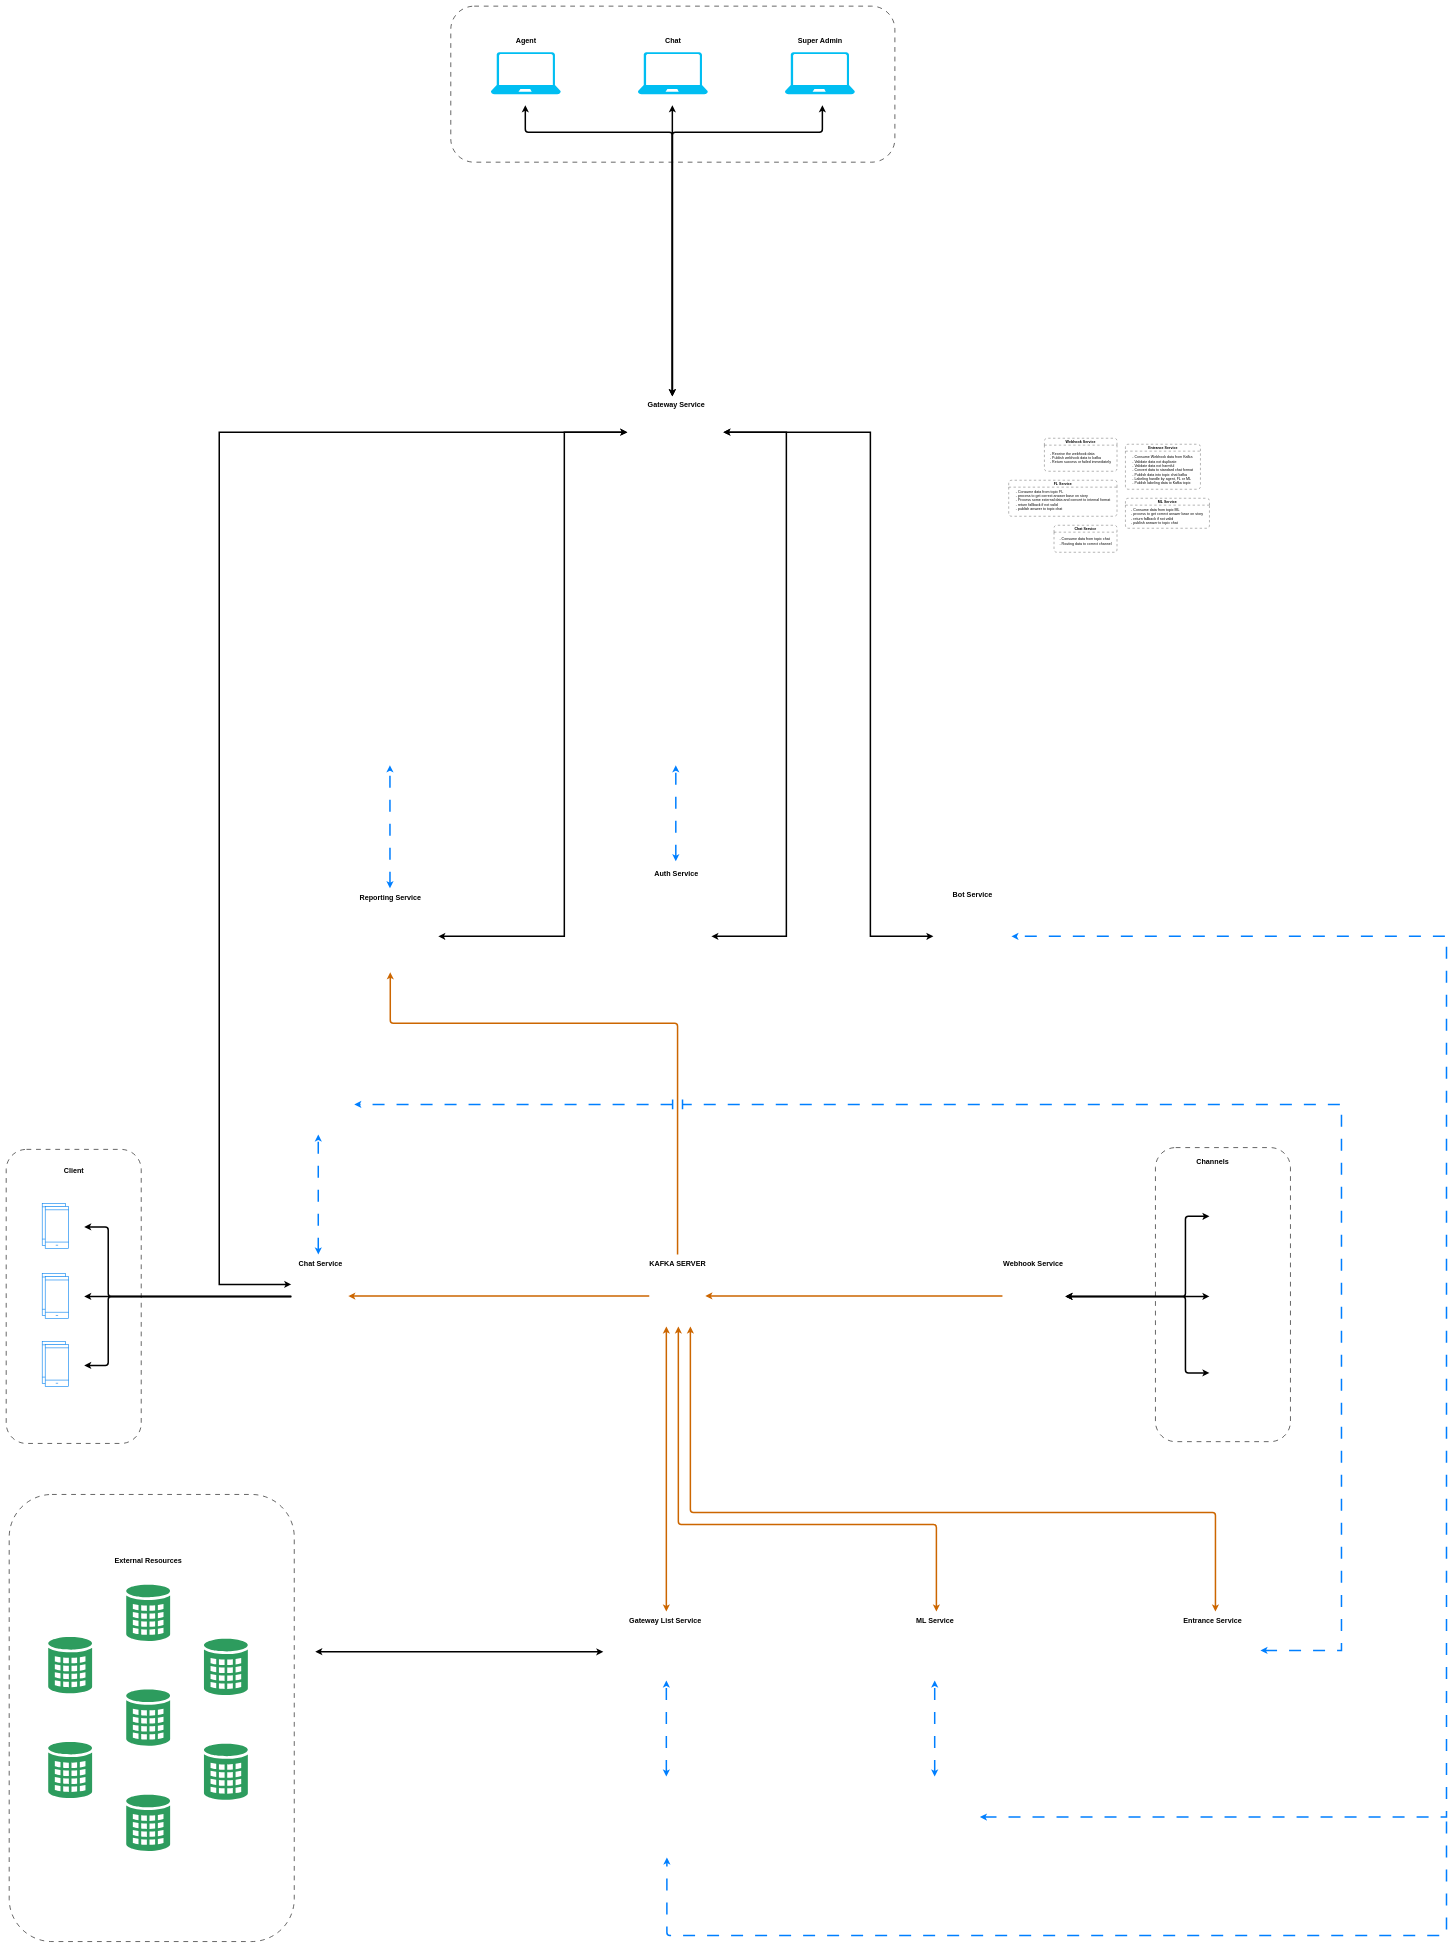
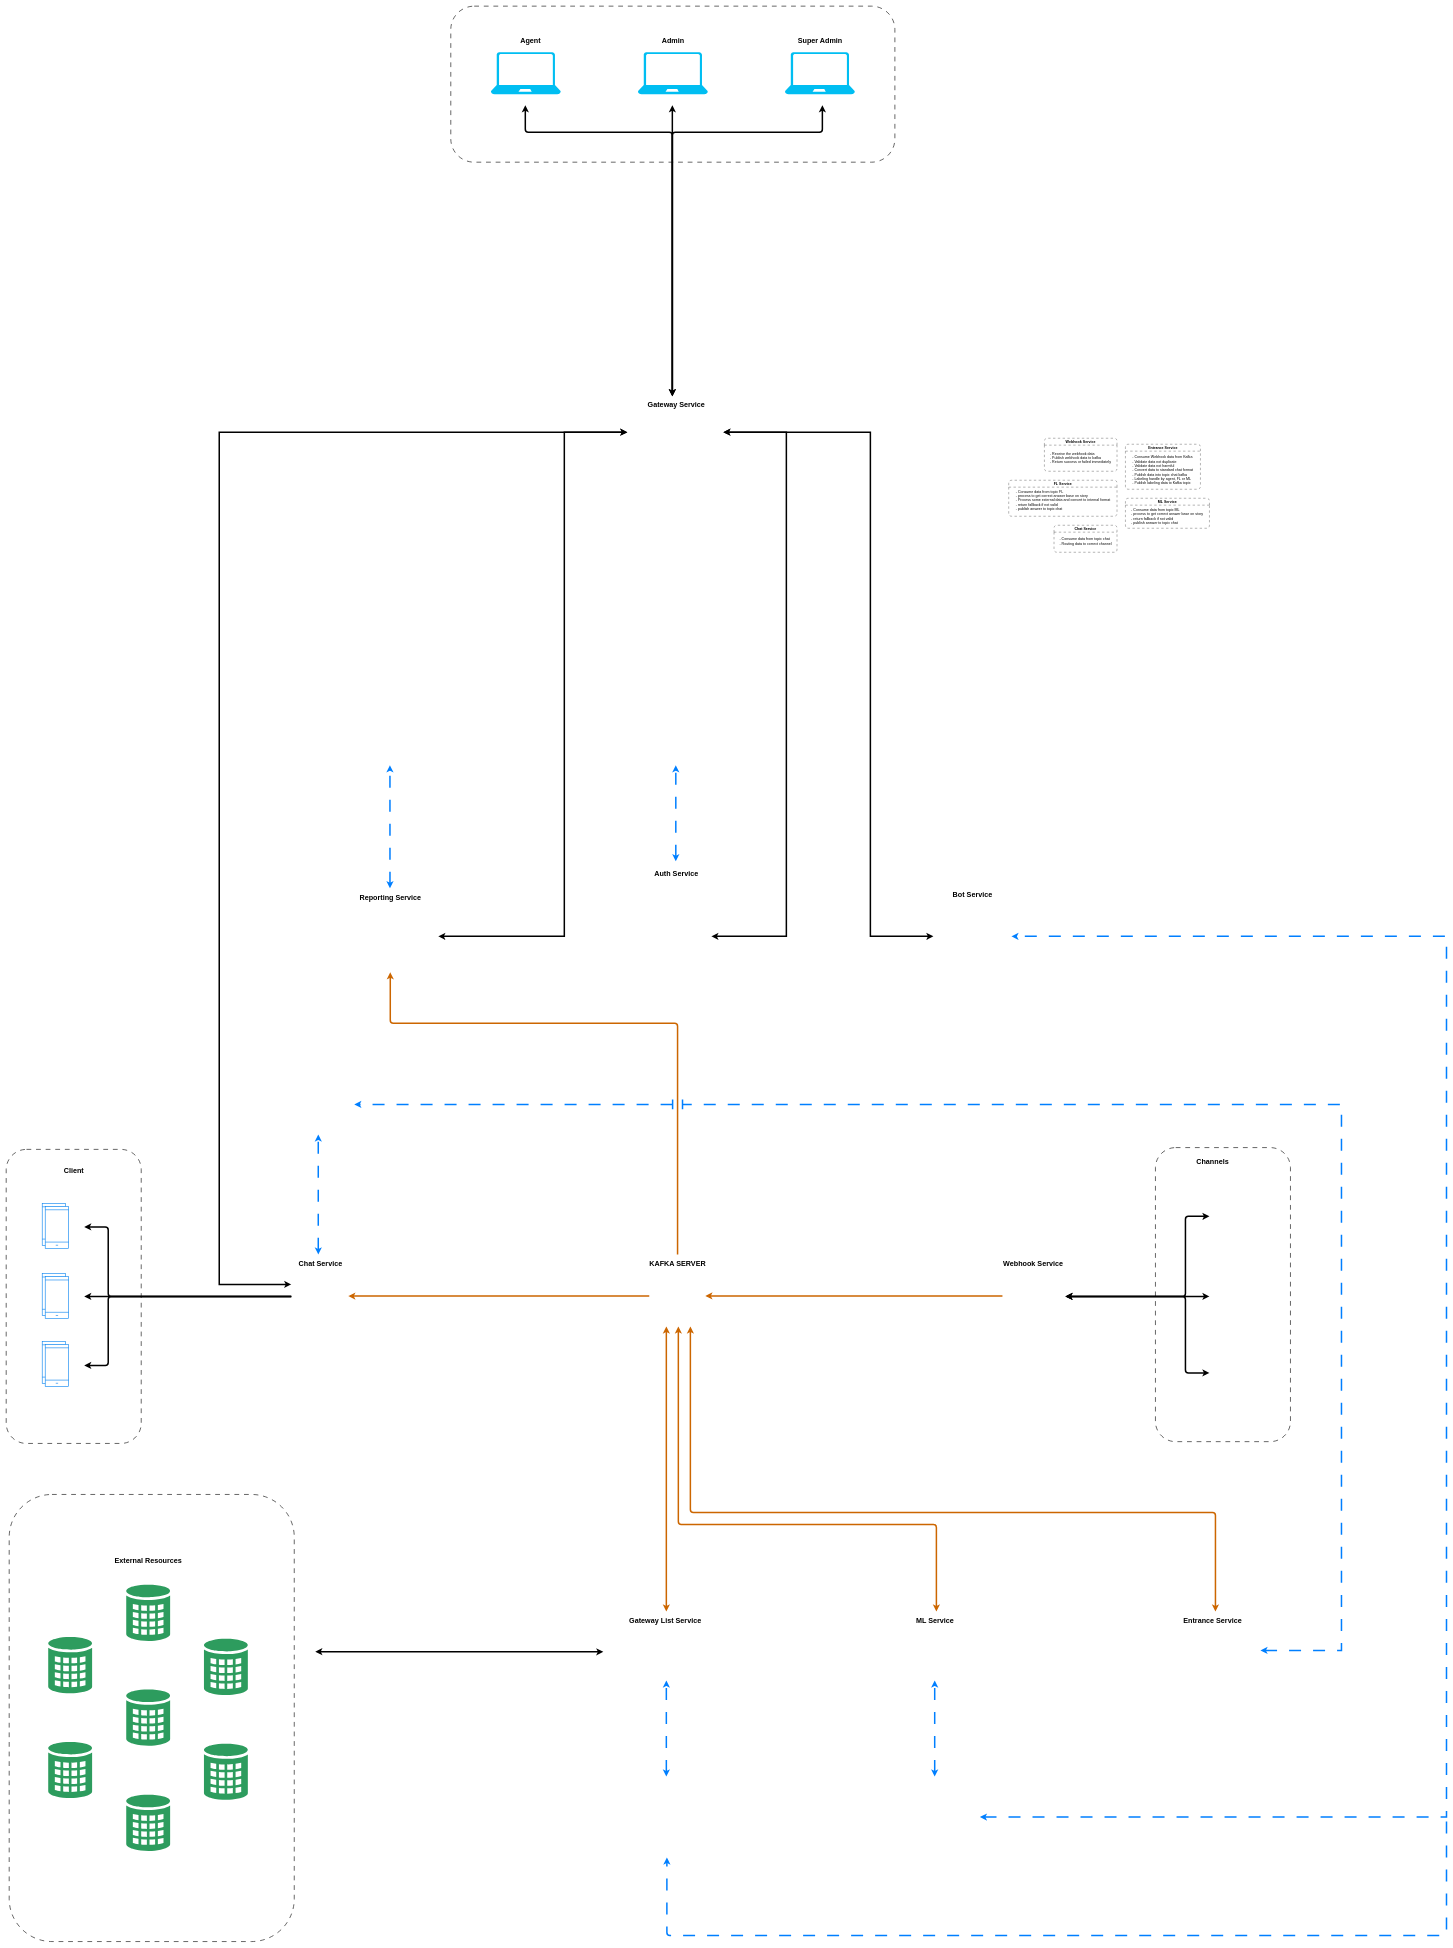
node "Agent": moved (526, 40) -> (530, 40)
node "Chat": label "Chat" -> "Admin"
